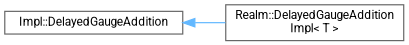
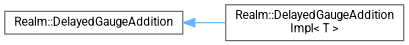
node "Impl::DelayedGaugeAddition": label "Impl::DelayedGaugeAddition" -> "Realm::DelayedGaugeAddition"
